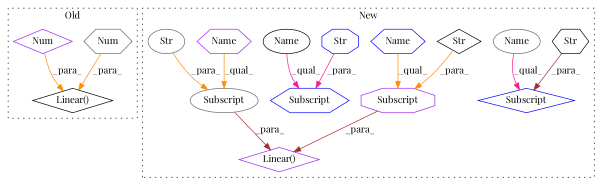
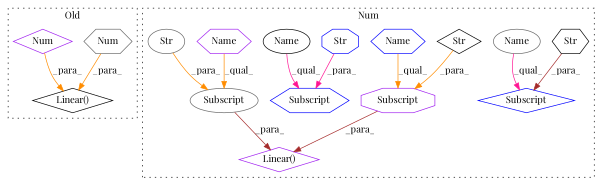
cluster "New": label "New" -> "Num"
